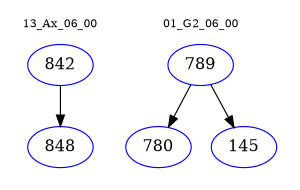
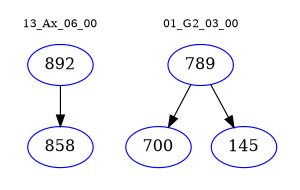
cluster "01_G2_06_00": label "01_G2_06_00" -> "01_G2_03_00"
node "842": label "842" -> "892"
node "848": label "848" -> "858"
node "780": label "780" -> "700"
